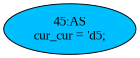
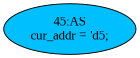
node "45:AS cur_cur = 'd5;": label "45:AS cur_cur = 'd5;" -> "45:AS cur_addr = 'd5;"
